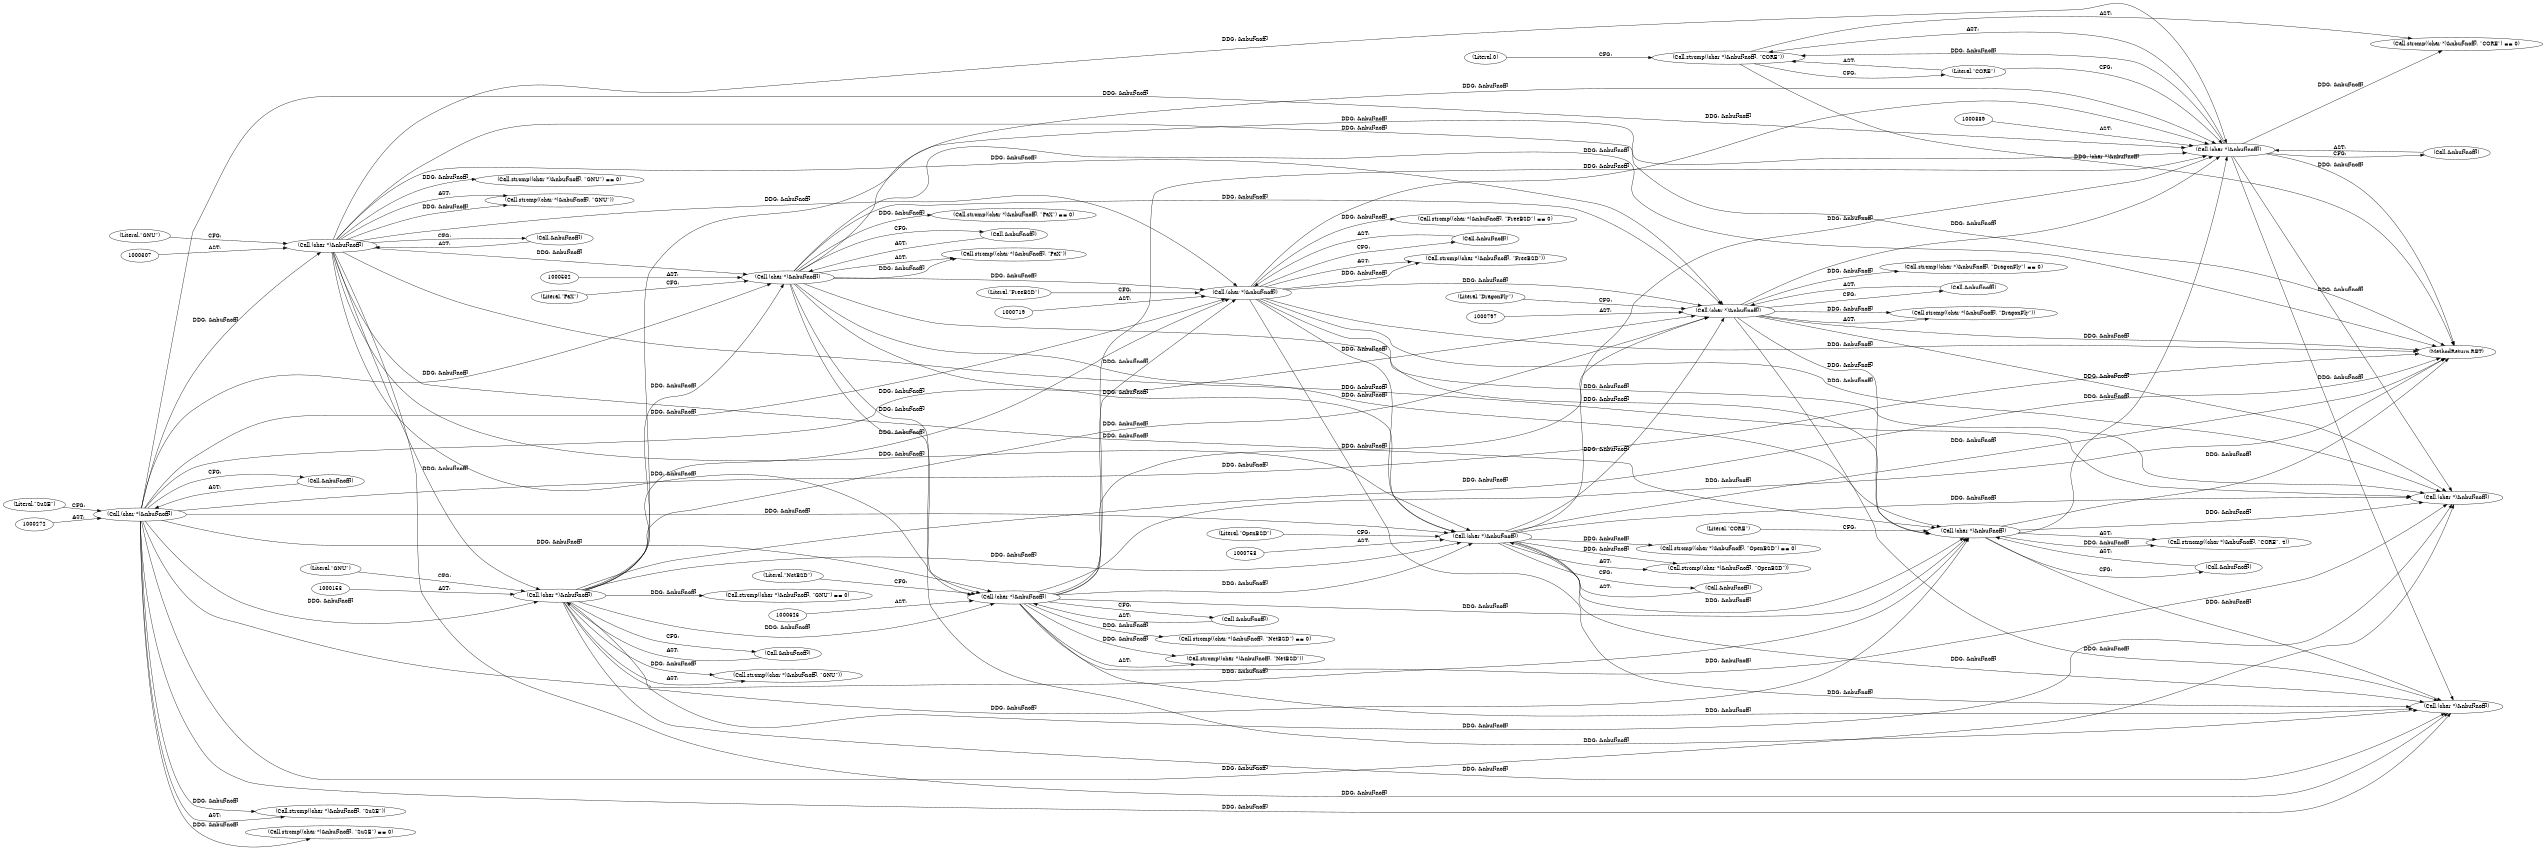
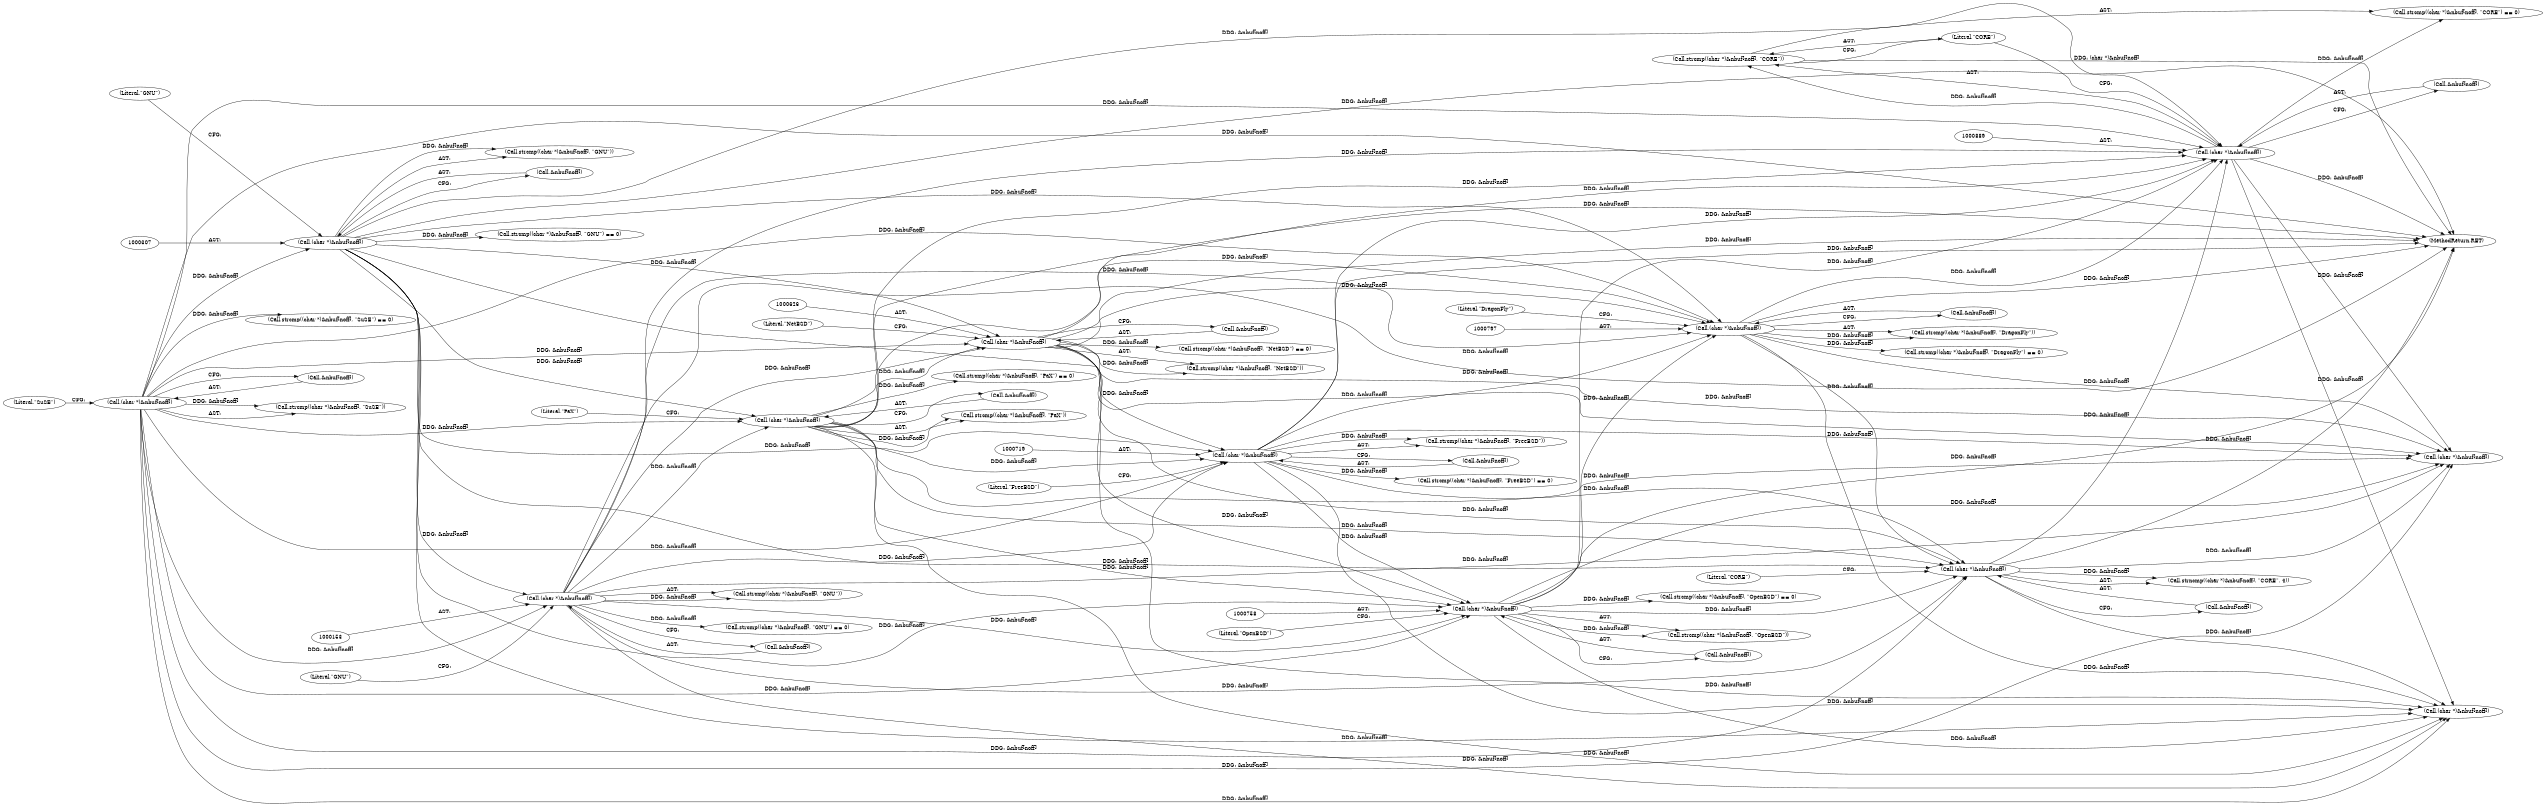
node "(Literal,0)": removed
node "1000532": removed
node "1000272": removed
